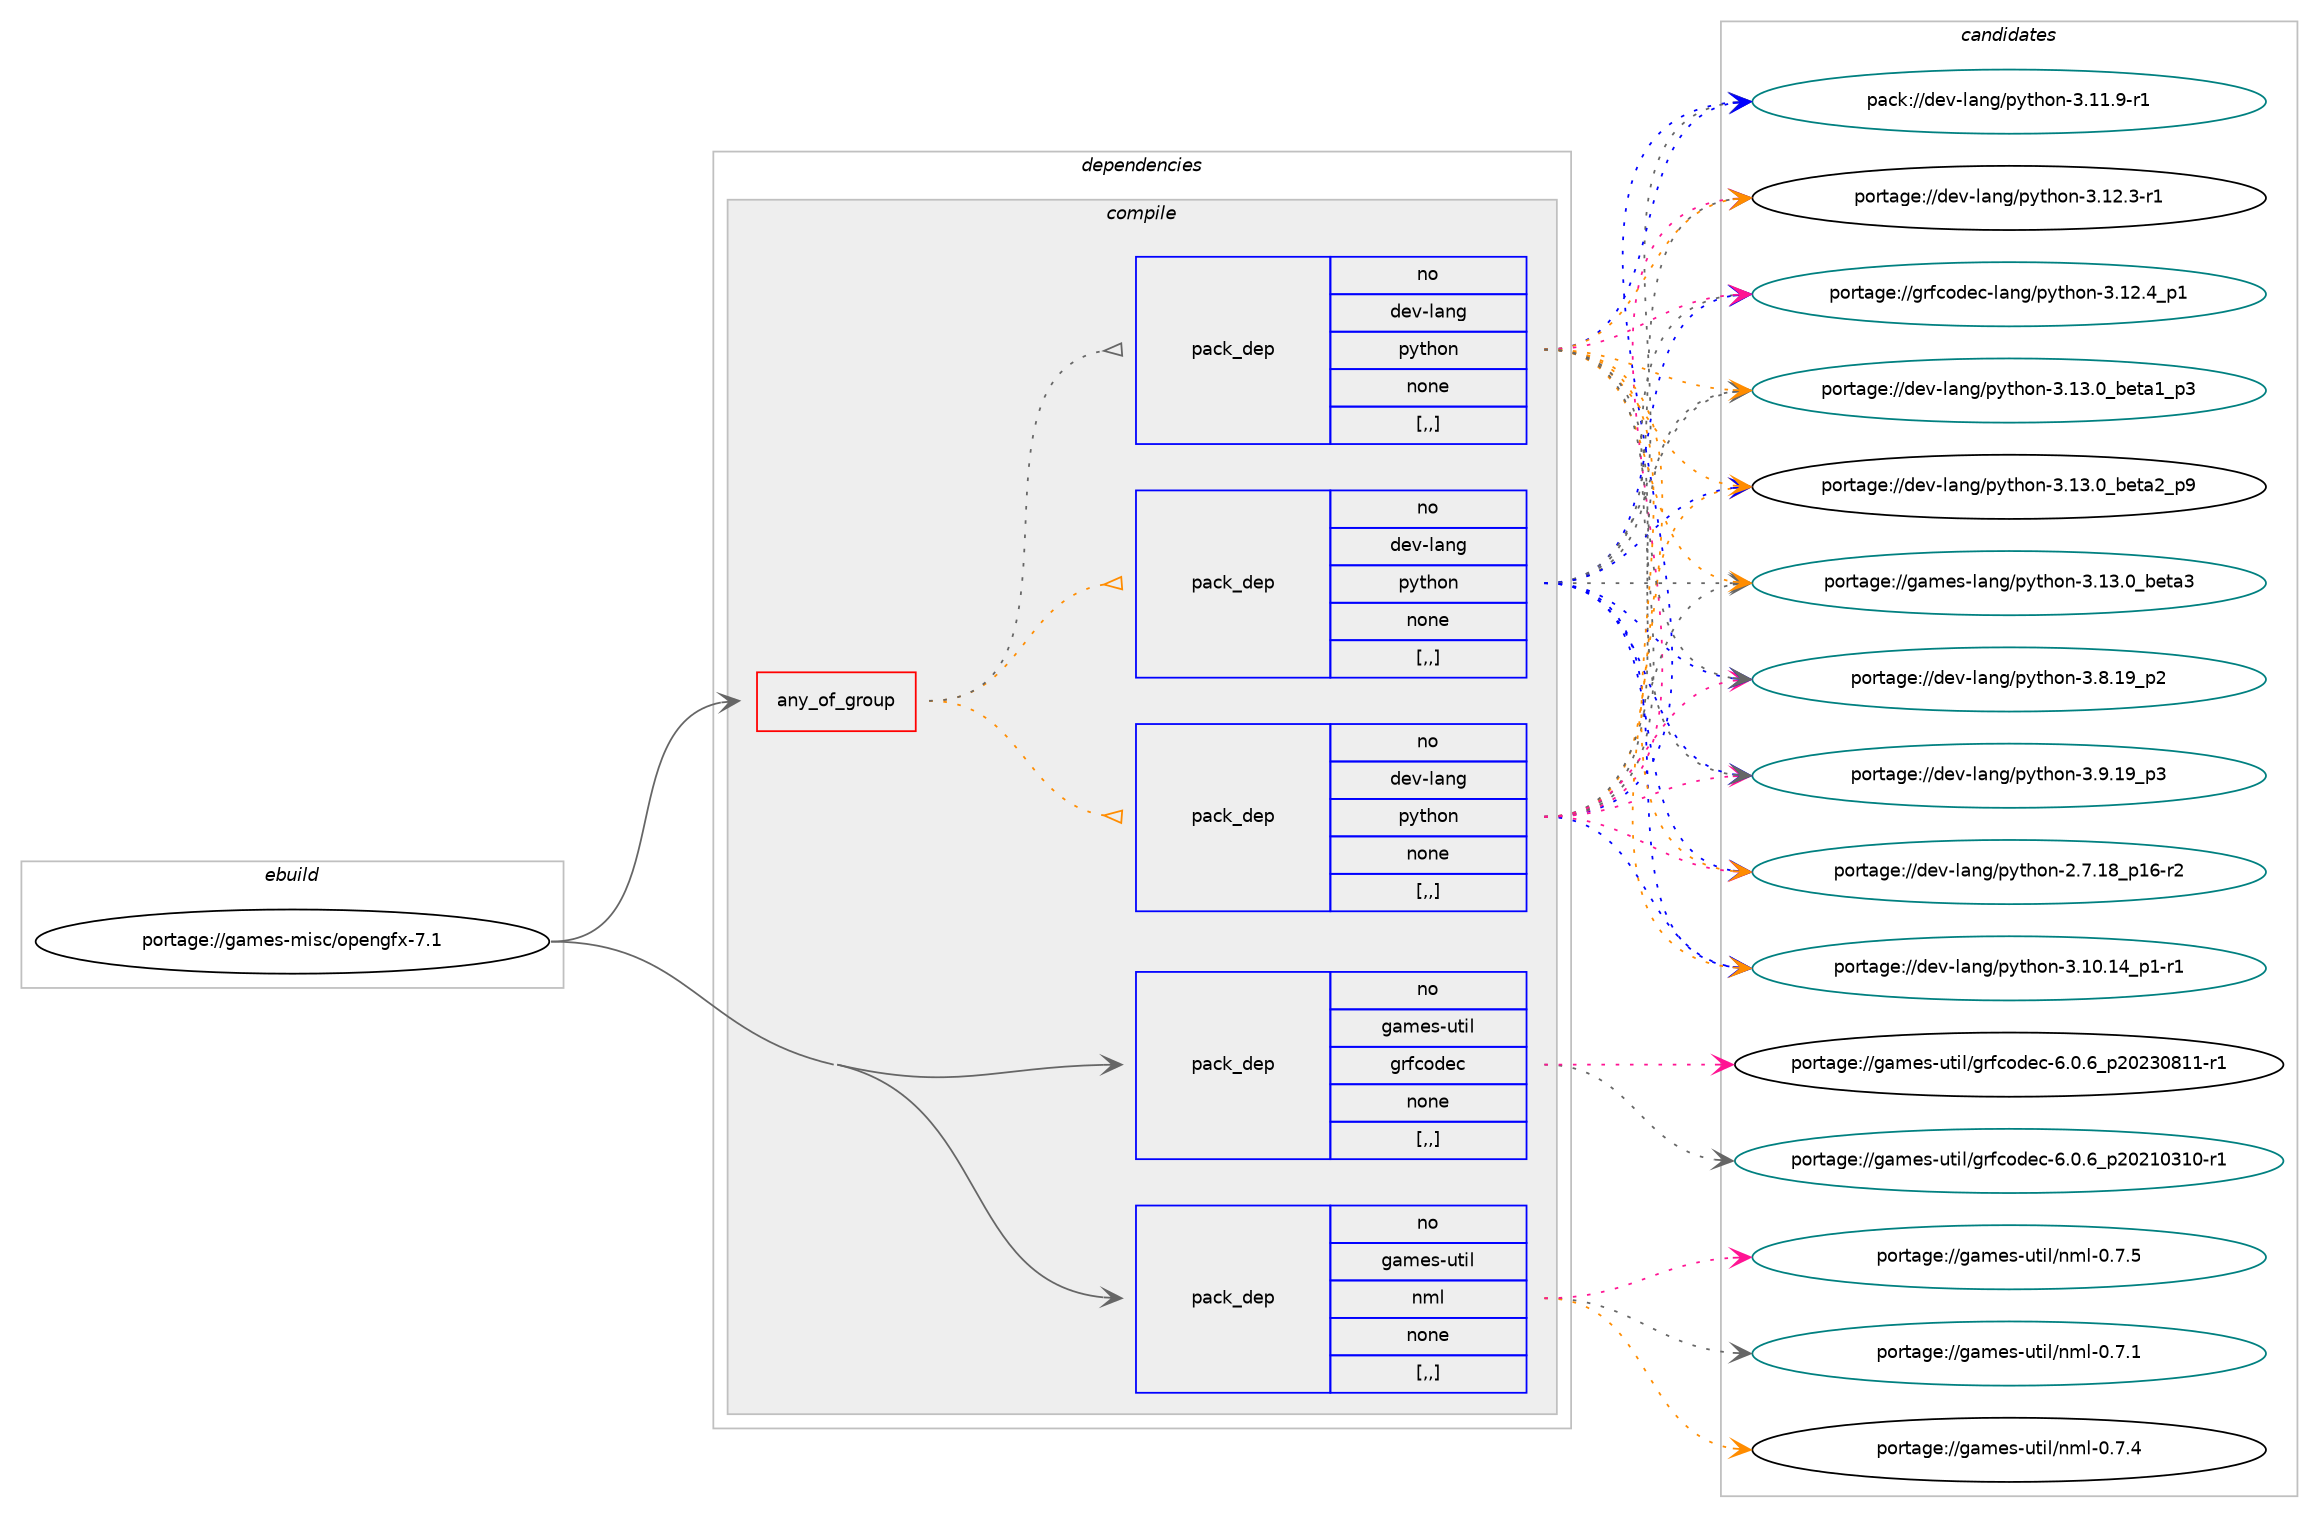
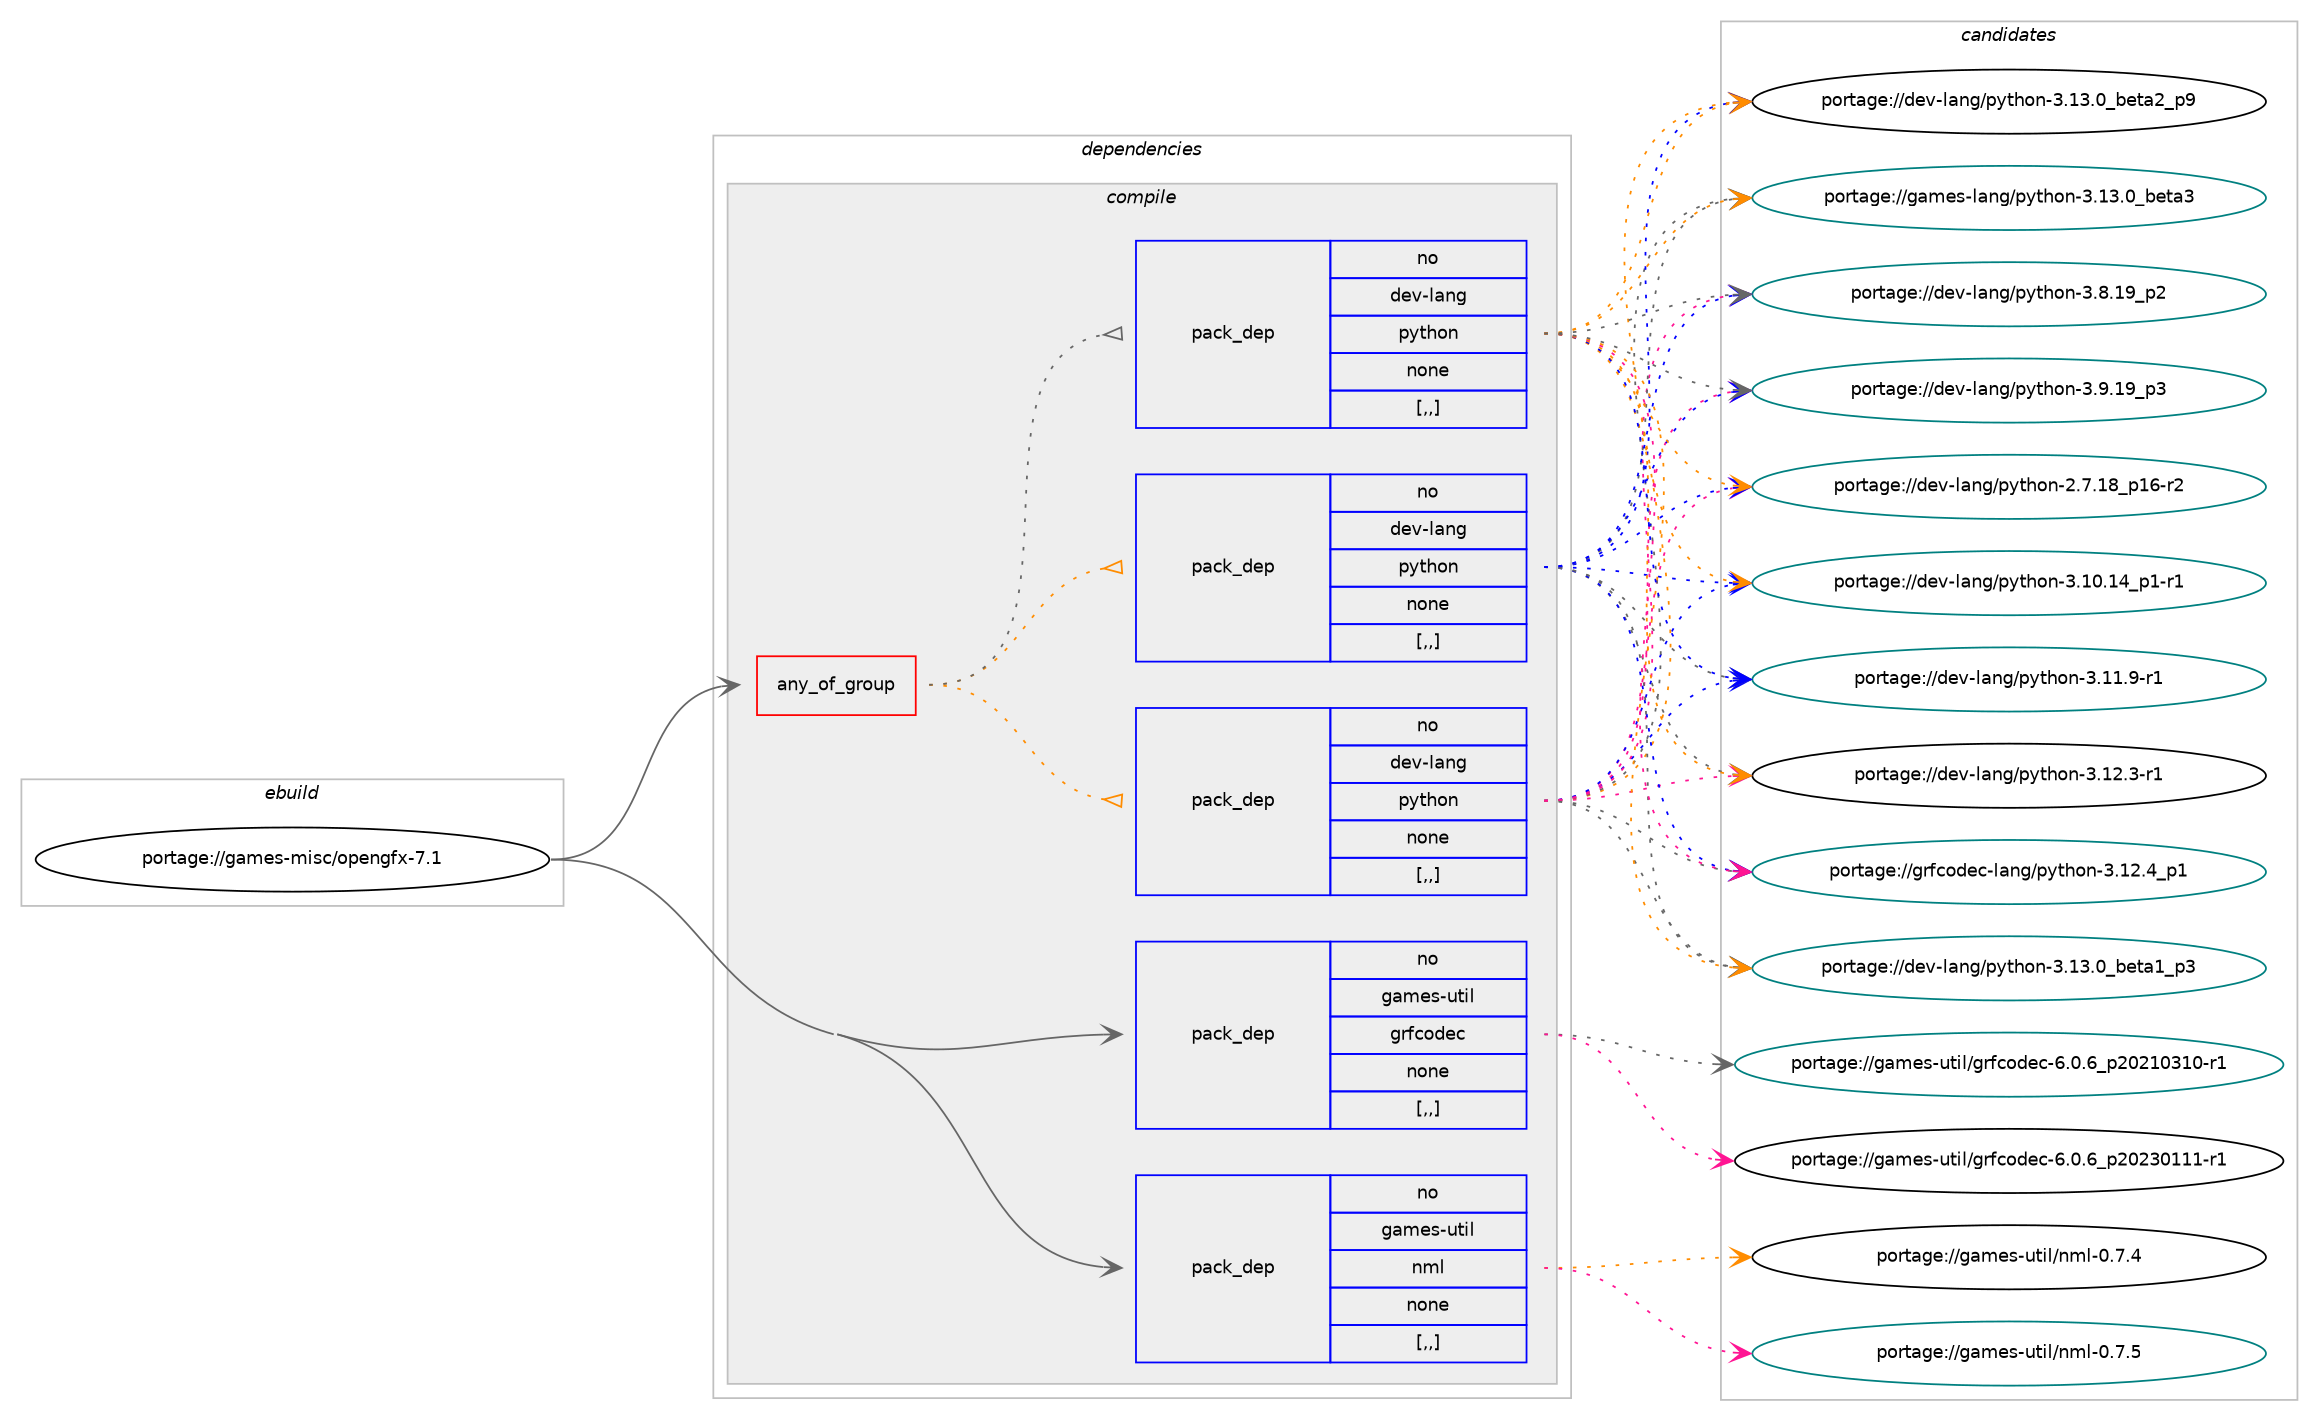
node "pack://dev-lang/python-3.11.9-r1": label "pack://dev-lang/python-3.11.9-r1" -> "portage://dev-lang/python-3.11.9-r1"
node "portage://games-util/grfcodec-6.0.6_p20230811-r1": label "portage://games-util/grfcodec-6.0.6_p20230811-r1" -> "portage://games-util/grfcodec-6.0.6_p20230111-r1"
node "portage://games-util/nml-0.7.1": removed
